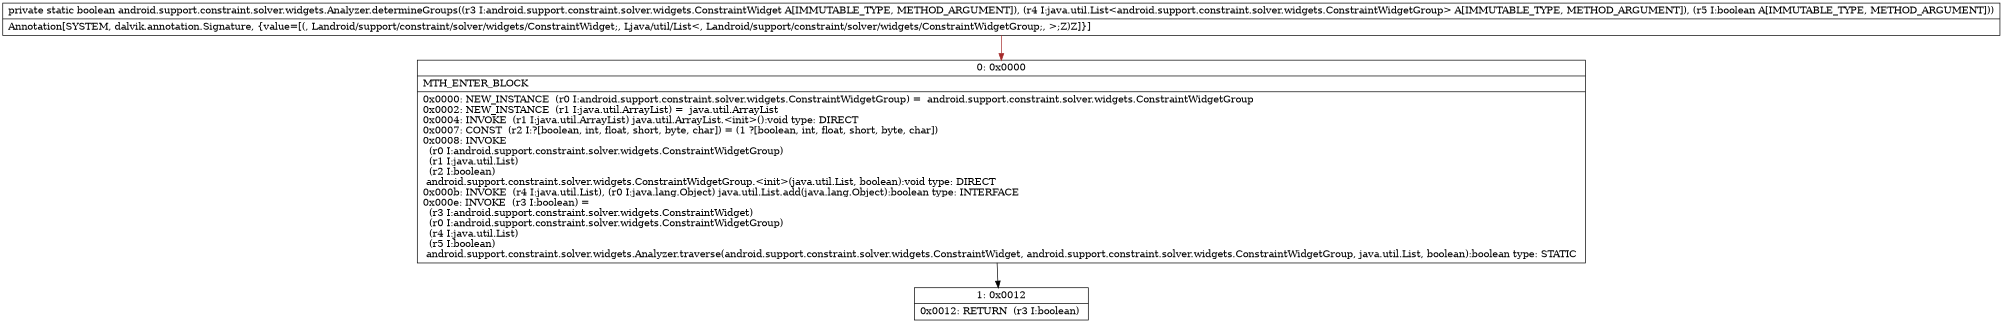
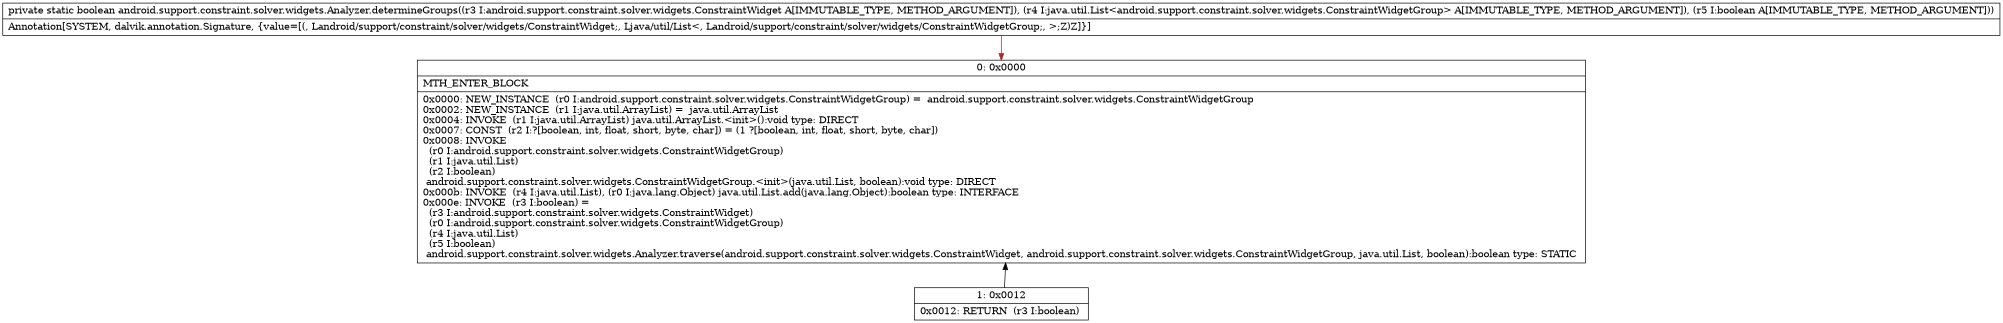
edge "0: 0x0000" -> "1: 0x0012": reversed
